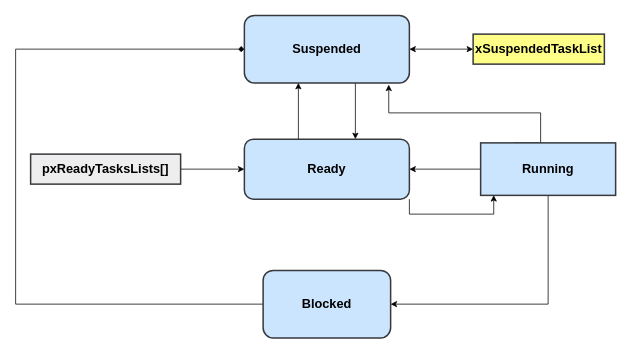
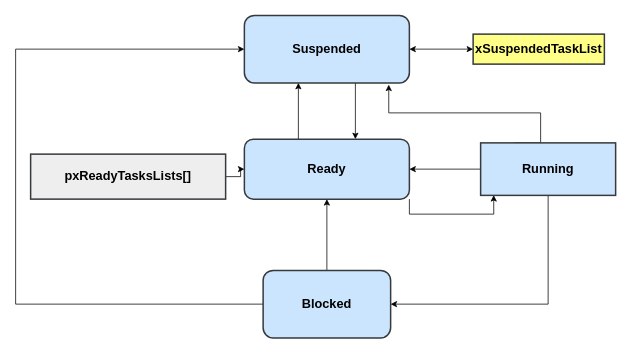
edge "Blocked" -> "Suspended": arrowhead diamond -> classic
node "pxReadyTasksLists[]": size 150x30 -> 195x45
edge "Blocked" -> "Ready": added
